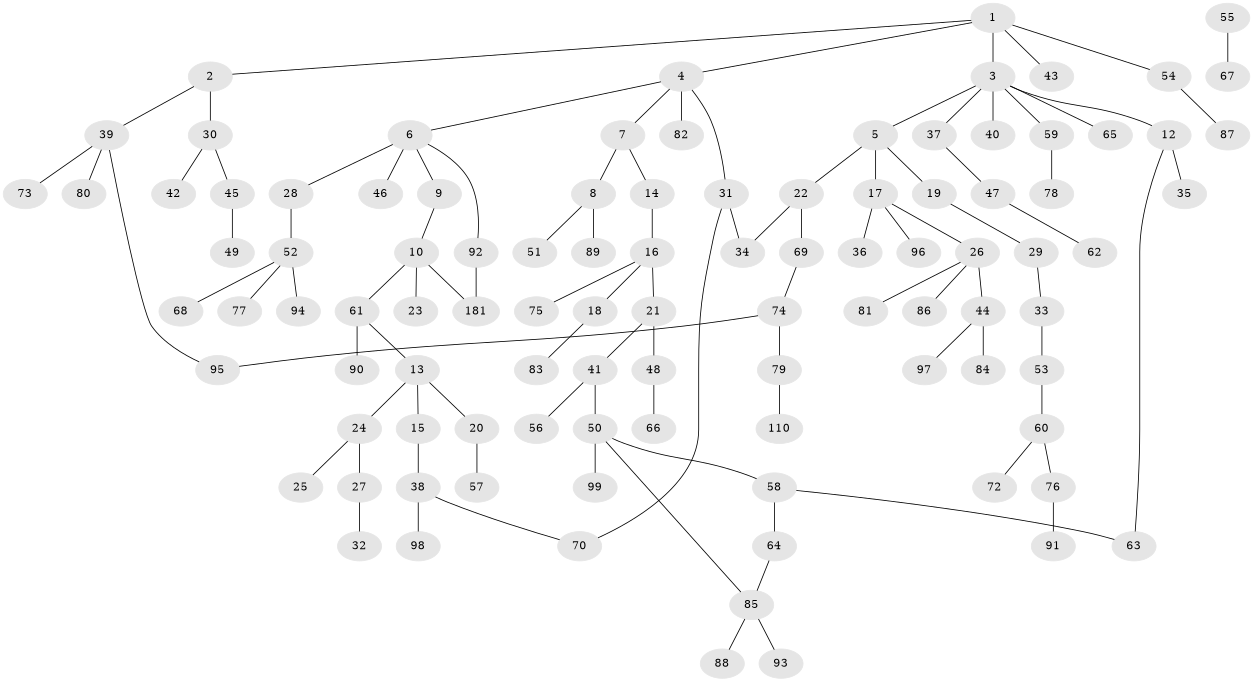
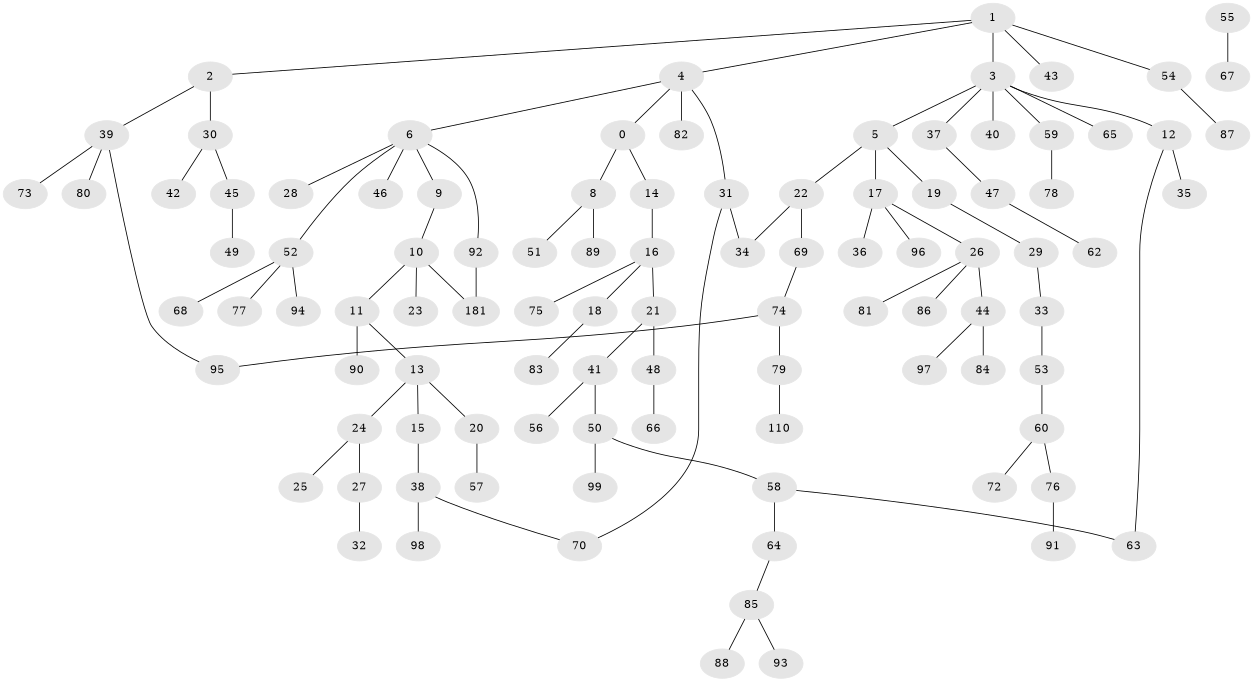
node "7": label "7" -> "0"
edge "28" -- "52": now "6" -- "52"
node "61": label "61" -> "11"
edge "50" -- "85": removed
